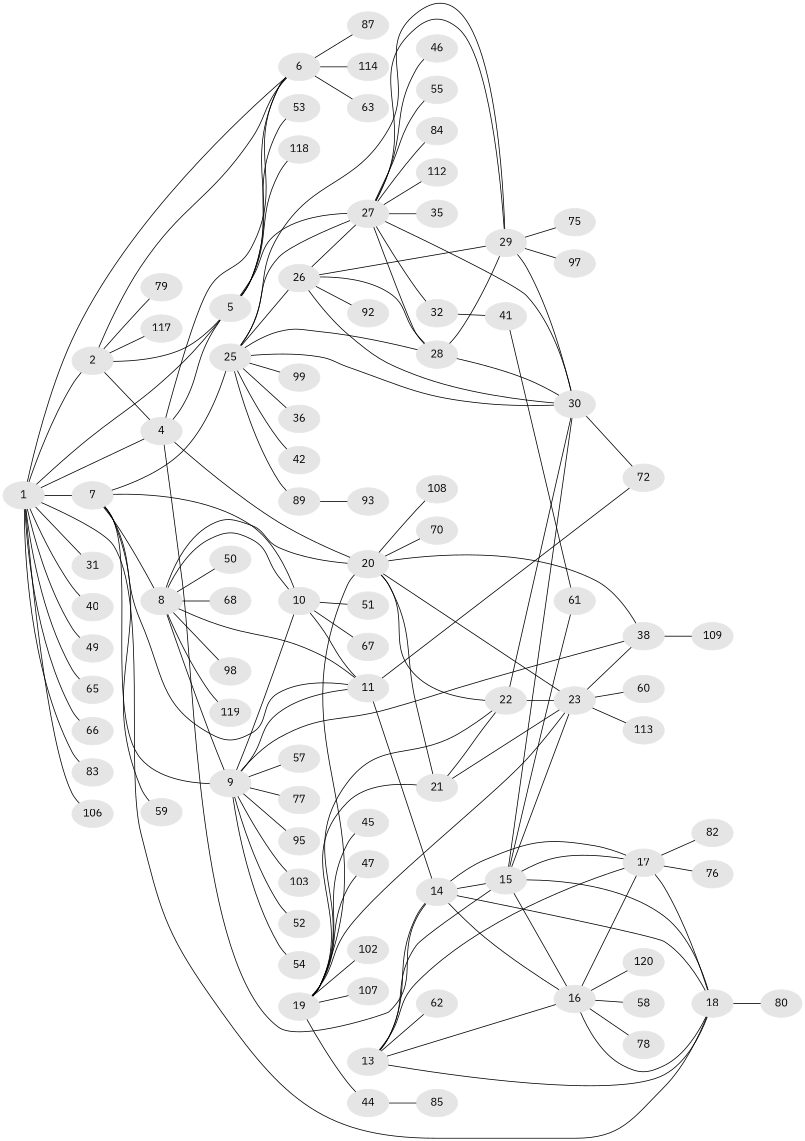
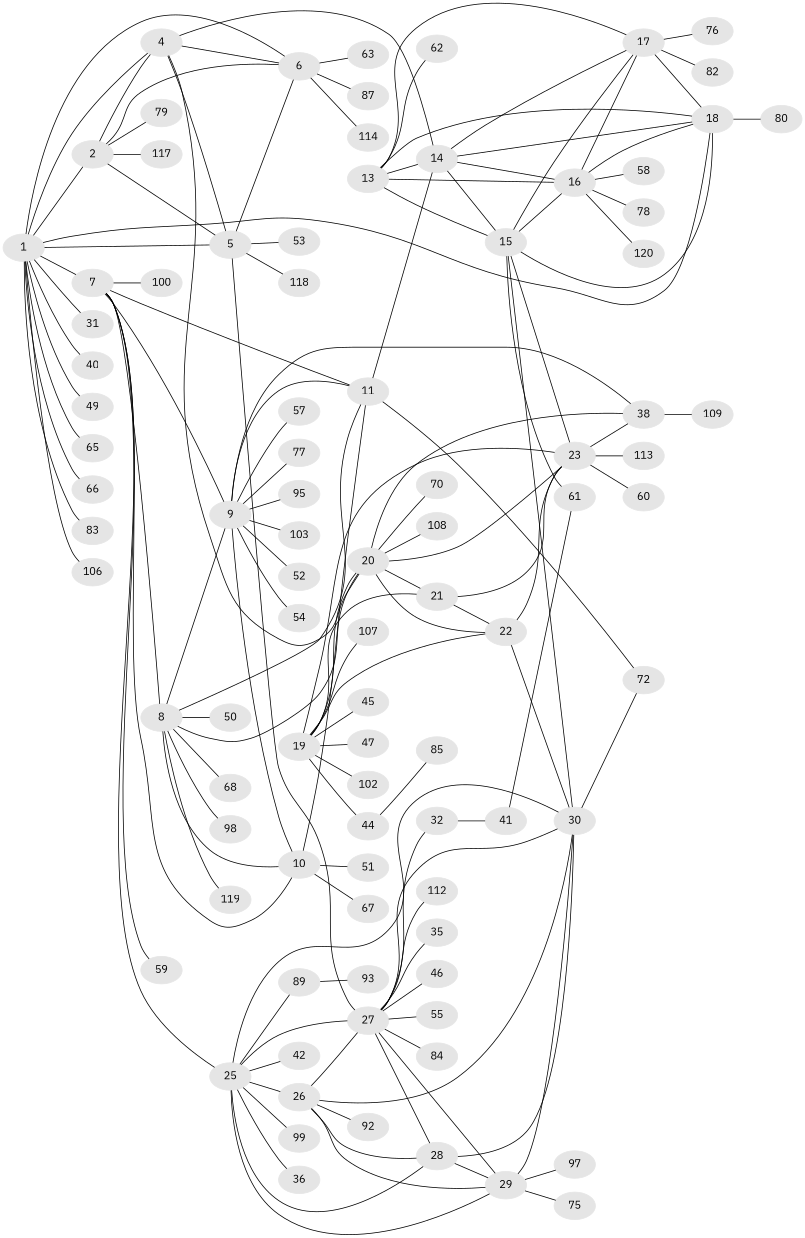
node "100": added
